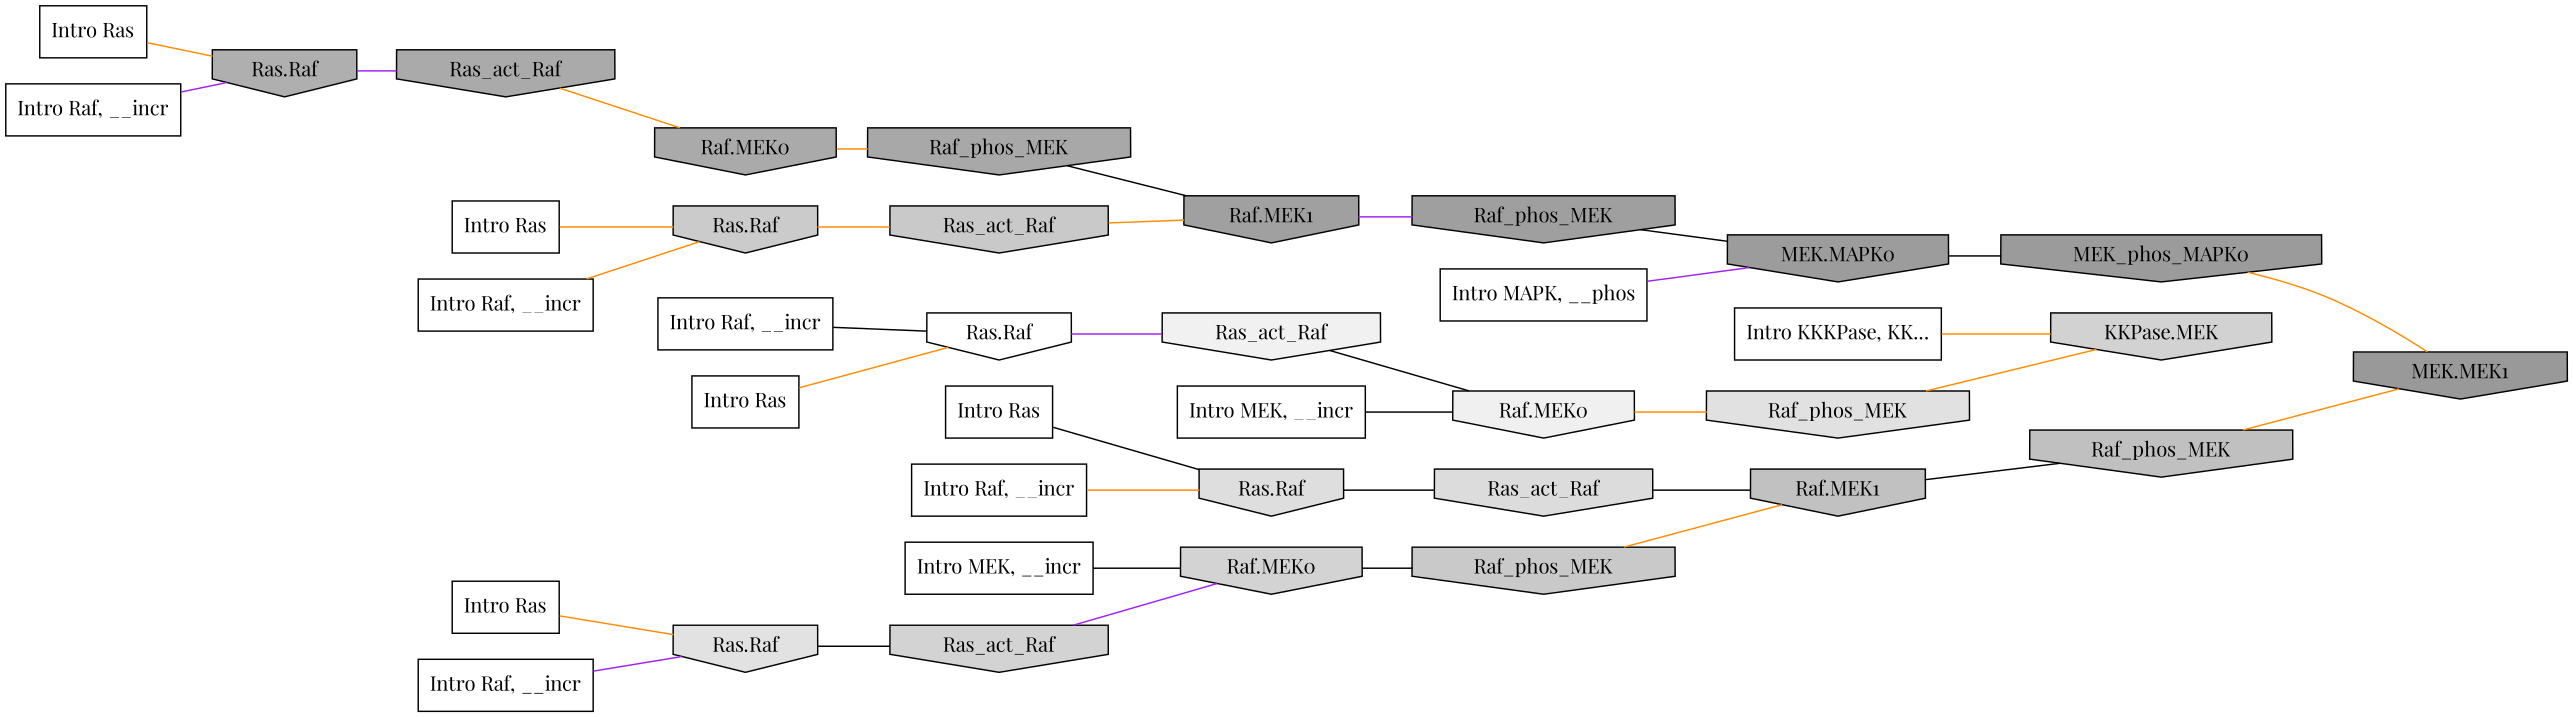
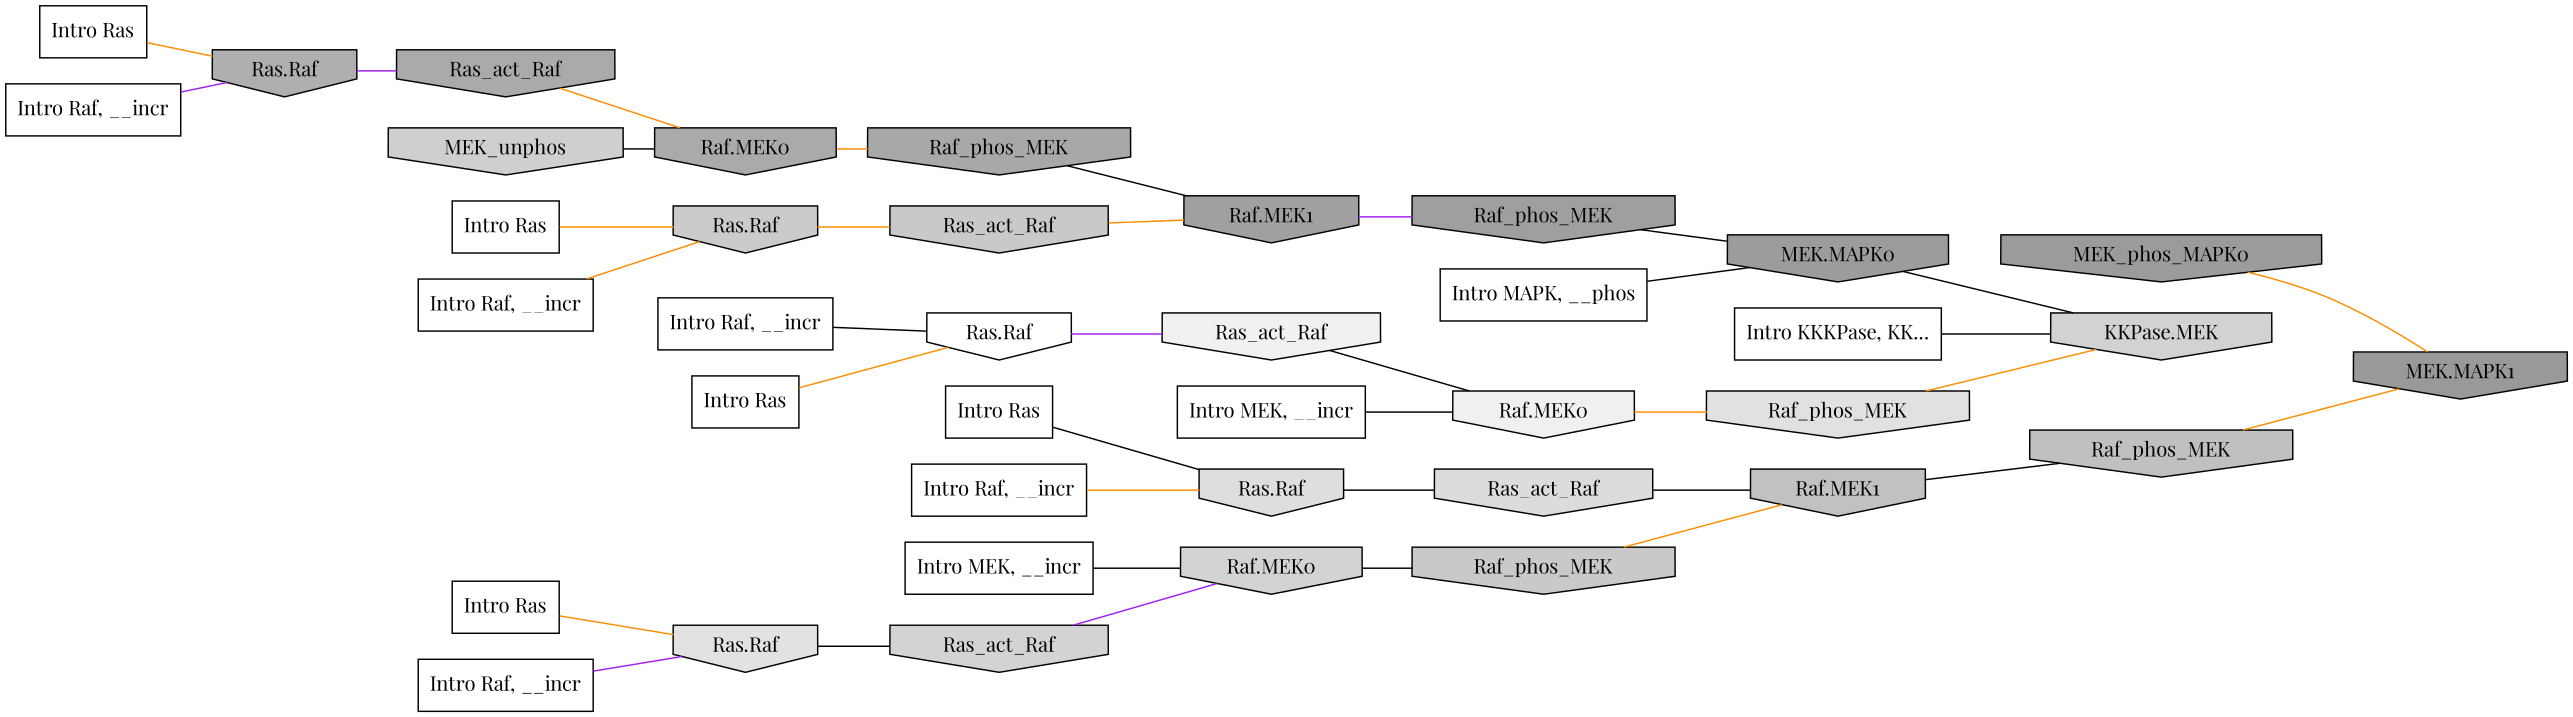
node "MEK_unphos": added
edge "MEK.MAPK0" -- "MEK_phos_MAPK0": now "MEK.MAPK0" -- "KKPase.MEK"
edge "MEK.MAPK0" -- "Intro MAPK, __phos": color purple -> black
edge "Intro KKKPase, KK..." -- "KKPase.MEK": color darkorange -> black
node "MEK.MEK1": label "MEK.MEK1" -> "MEK.MAPK1"
